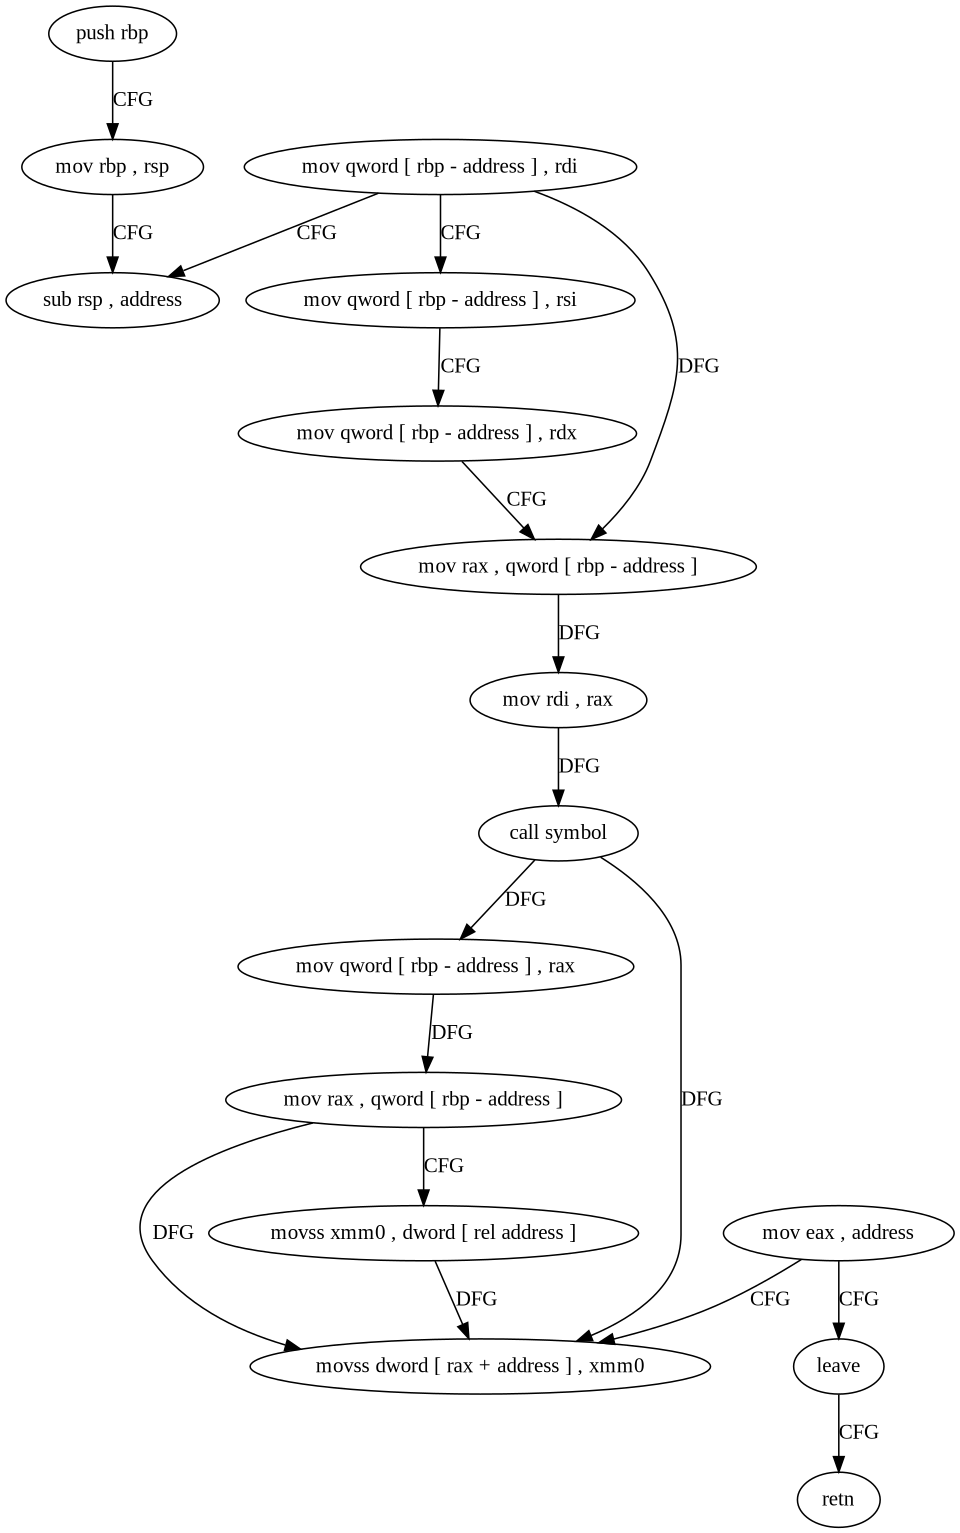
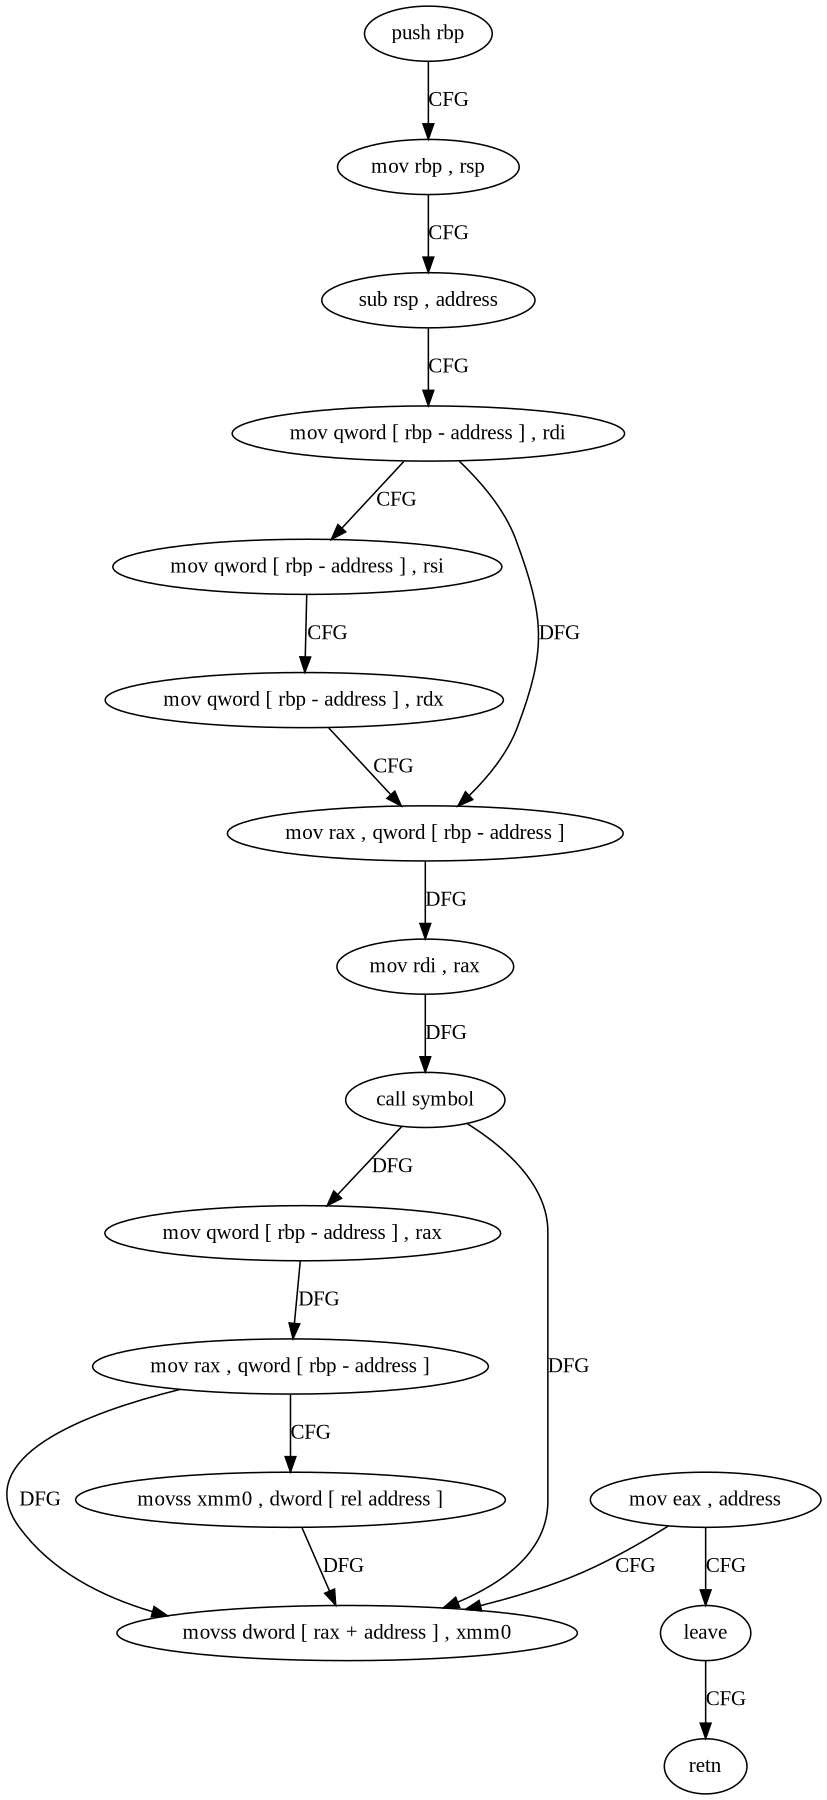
edge "mov qword [ rbp - address ] , rdi" -> "sub rsp , address": reversed
